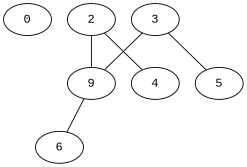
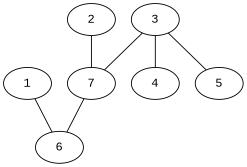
node "0": removed
edge "2" -- "4": now "3" -- "4"
node "1": added
node "9": label "9" -> "7"
